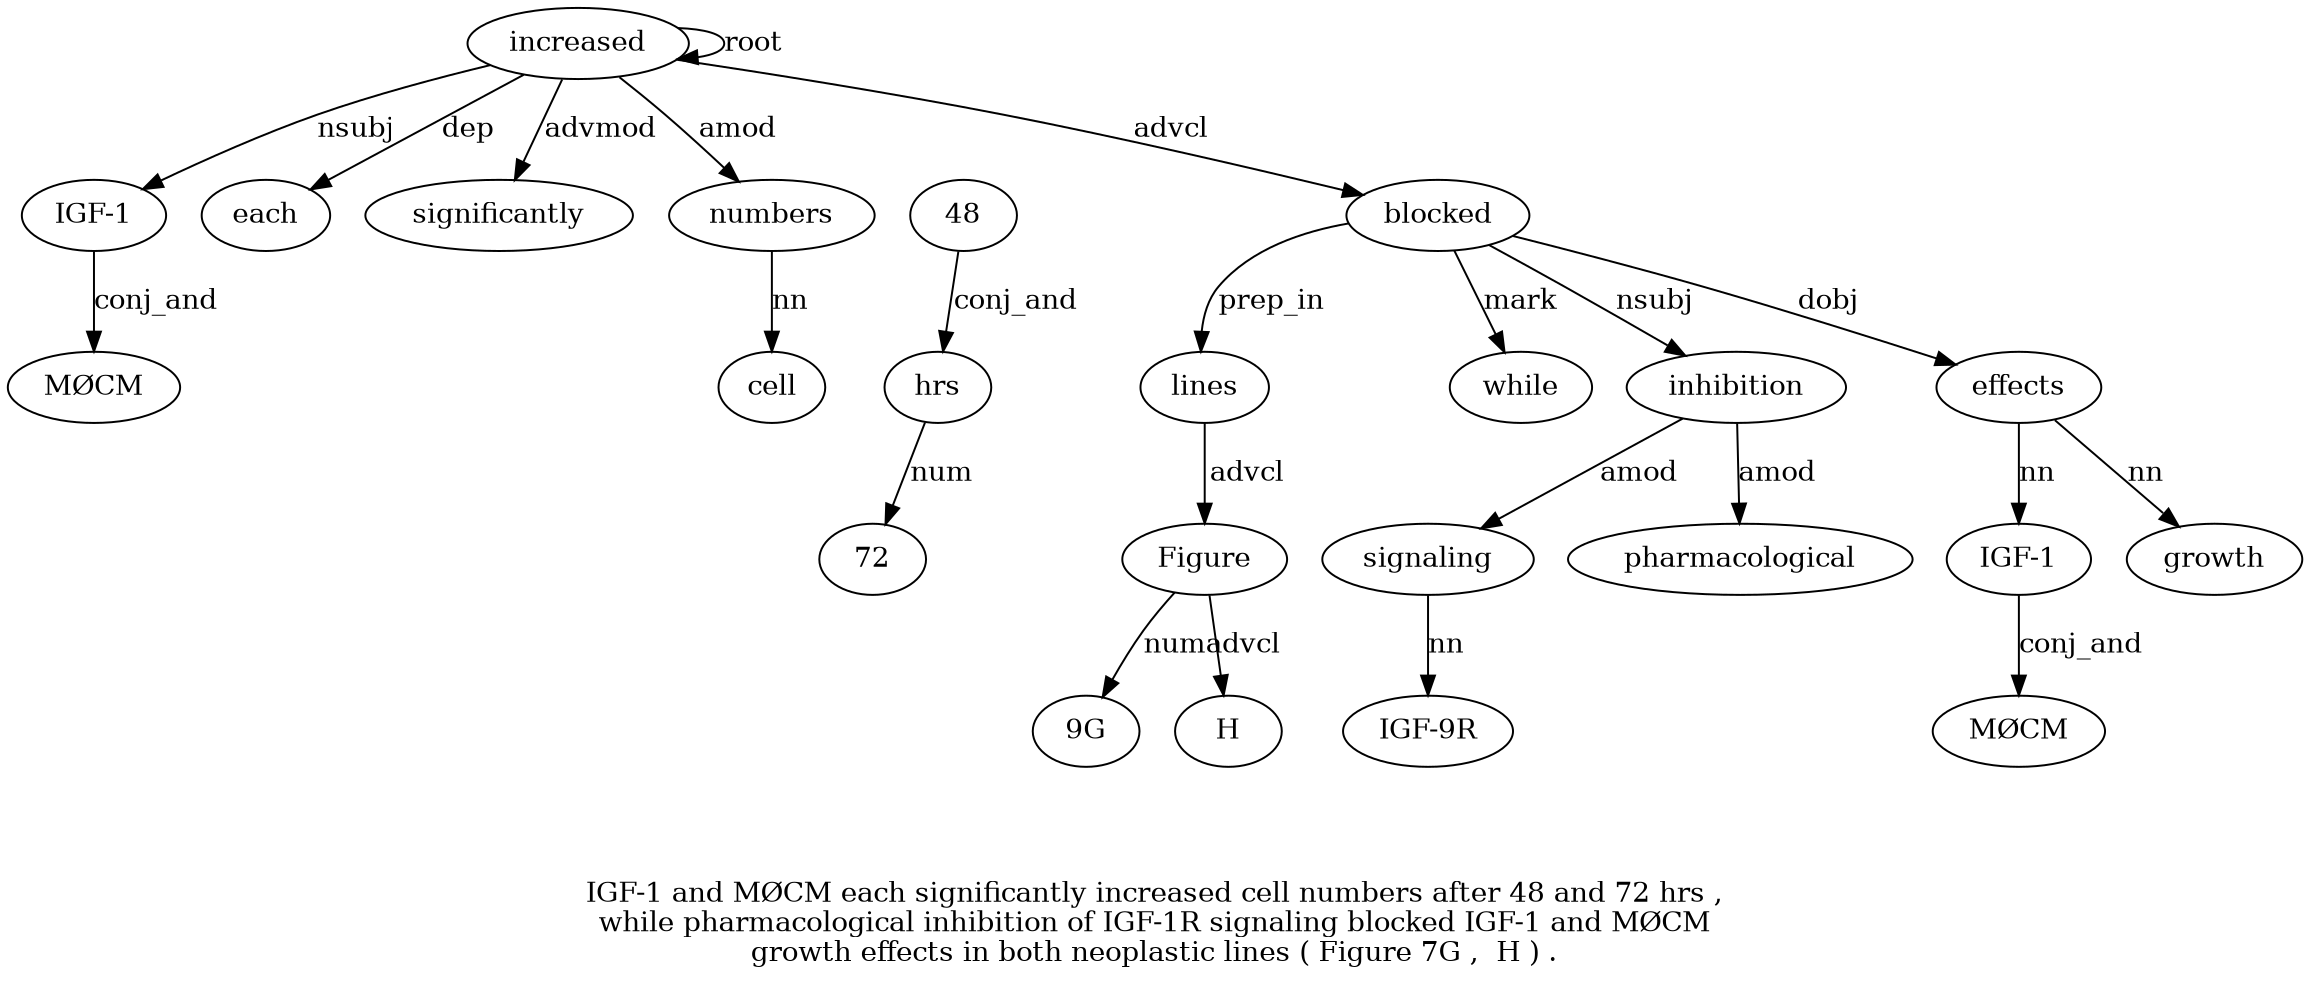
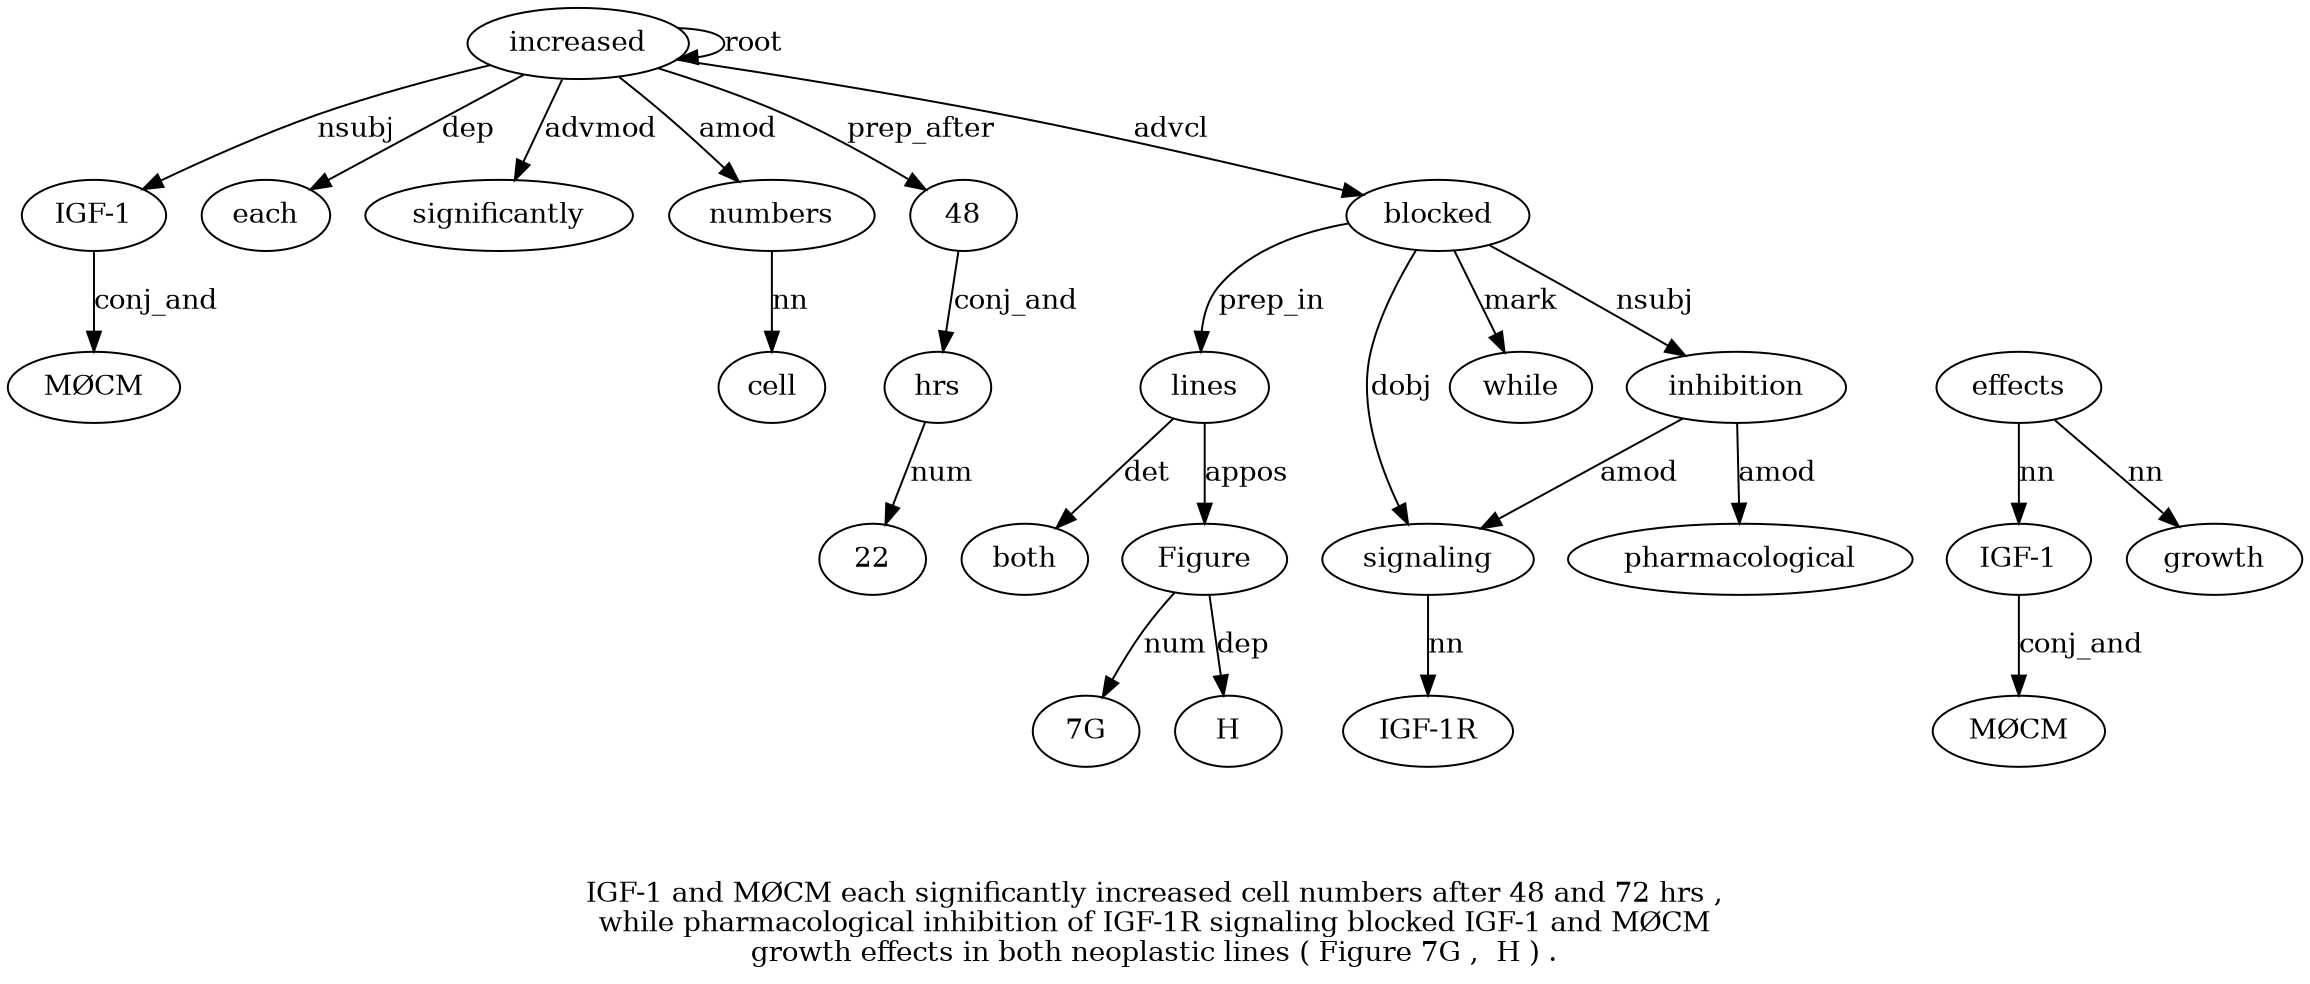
edge "increased" -> "48": added, label "prep_after"
edge "blocked" -> "effects": now "blocked" -> "signaling"
edge "lines" -> "Figure": label "advcl" -> "appos"
node "72": label "72" -> "22"
node "both": added
edge "Figure" -> "H": label "advcl" -> "dep"
node "9G": label "9G" -> "7G"
node "IGF-9R": label "IGF-9R" -> "IGF-1R"
